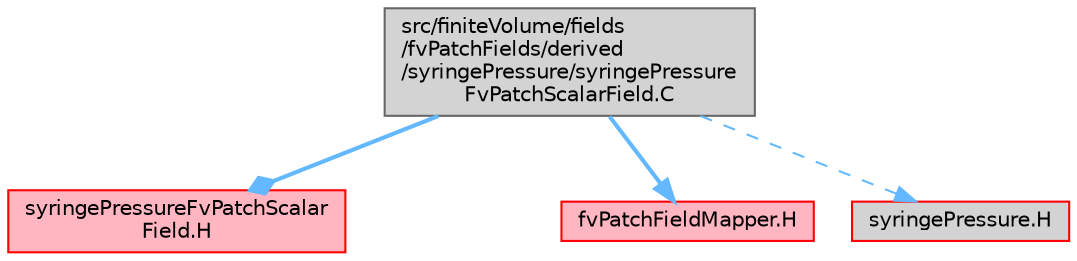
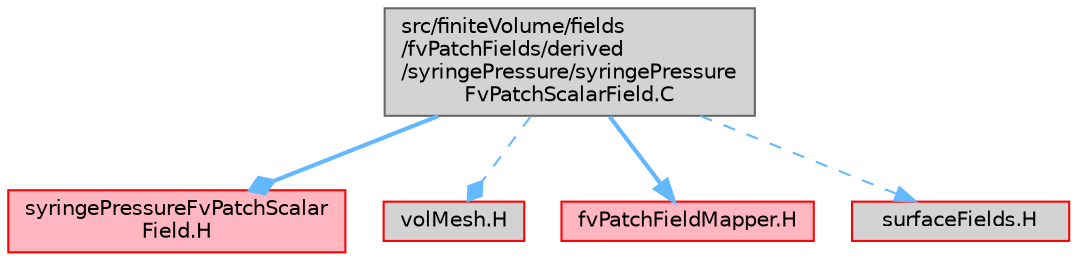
node "volMesh.H": added
node "syringePressure.H": label "syringePressure.H" -> "surfaceFields.H"
